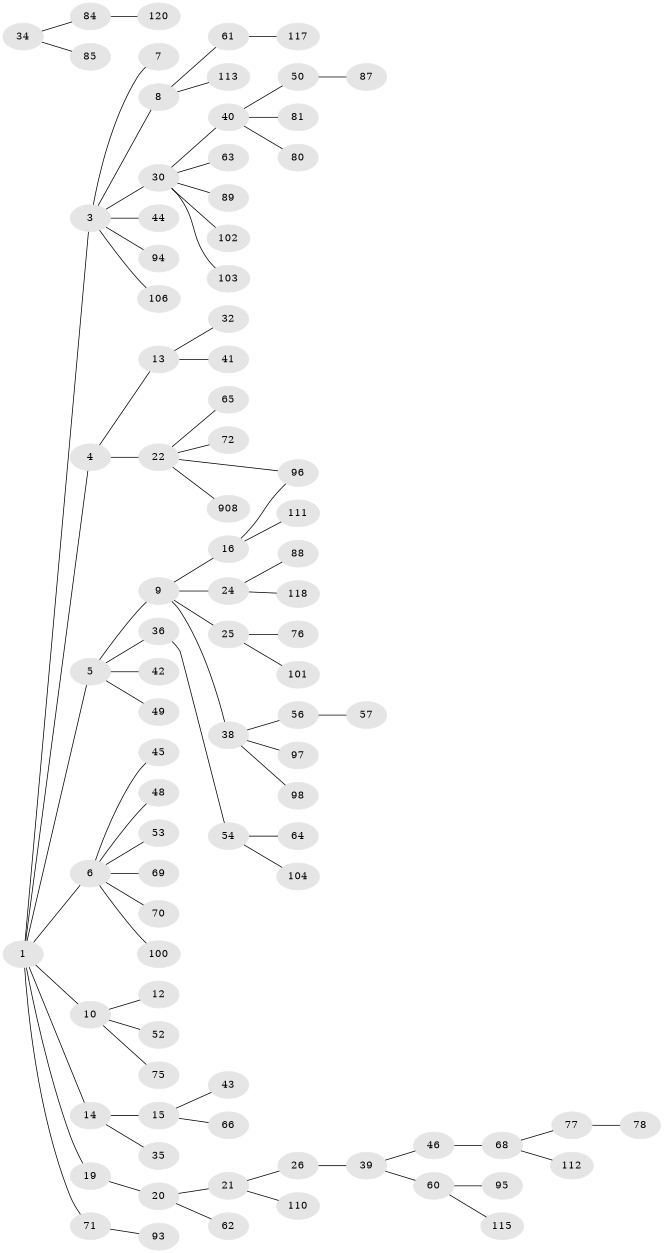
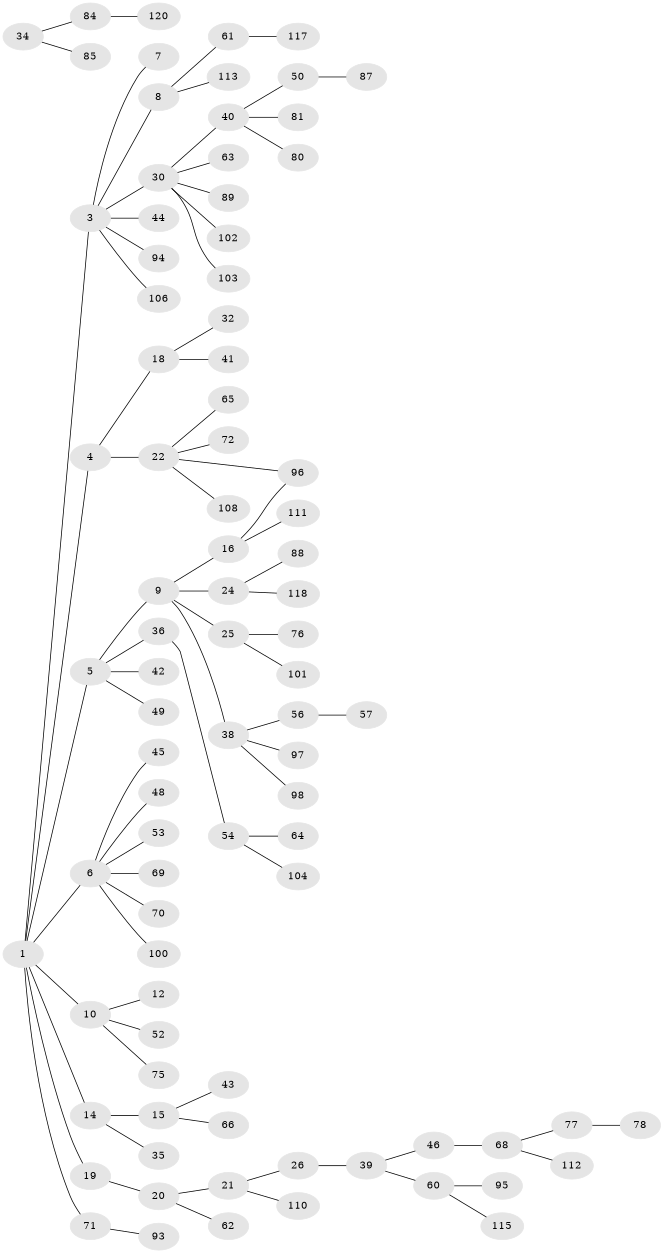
node "13": label "13" -> "18"
node "908": label "908" -> "108"
